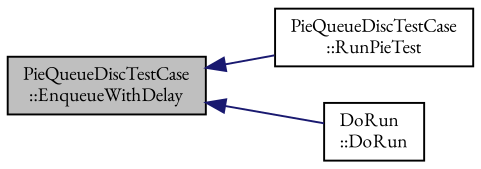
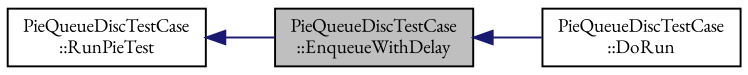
edge "PieQueueDiscTestCase ::RunPieTest" -> "PieQueueDiscTestCase ::EnqueueWithDelay": reversed
node "DoRun ::DoRun": label "DoRun ::DoRun" -> "PieQueueDiscTestCase ::DoRun"
